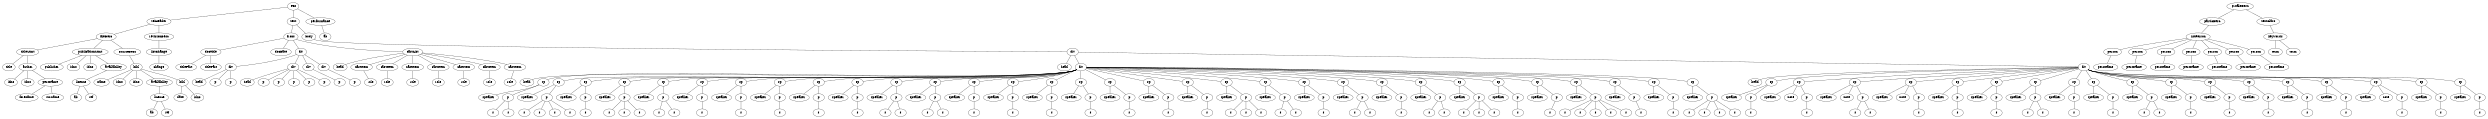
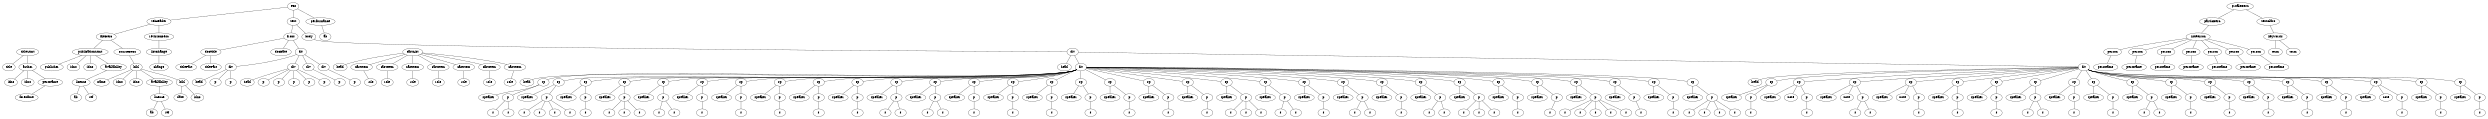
edge "fileDesc" -- "titleStmt": removed
edge "front" -- "castList": removed
node "surname": removed
